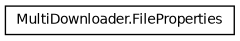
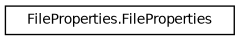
node "MultiDownloader.FileProperties": label "MultiDownloader.FileProperties" -> "FileProperties.FileProperties"
